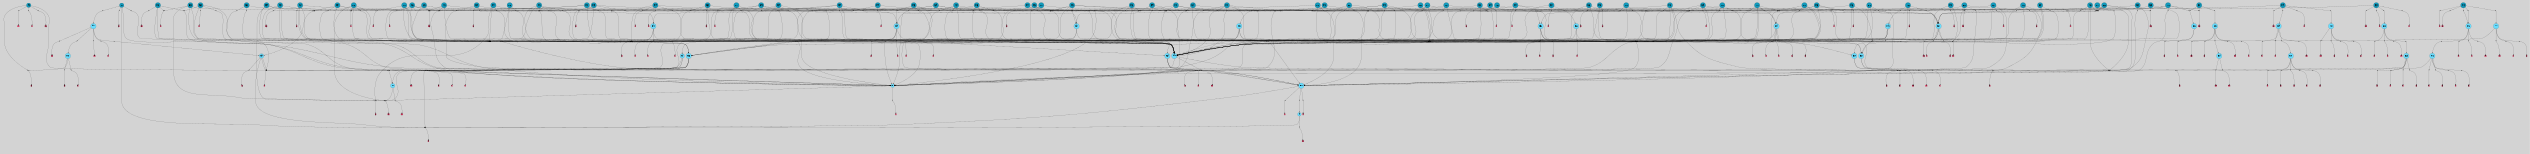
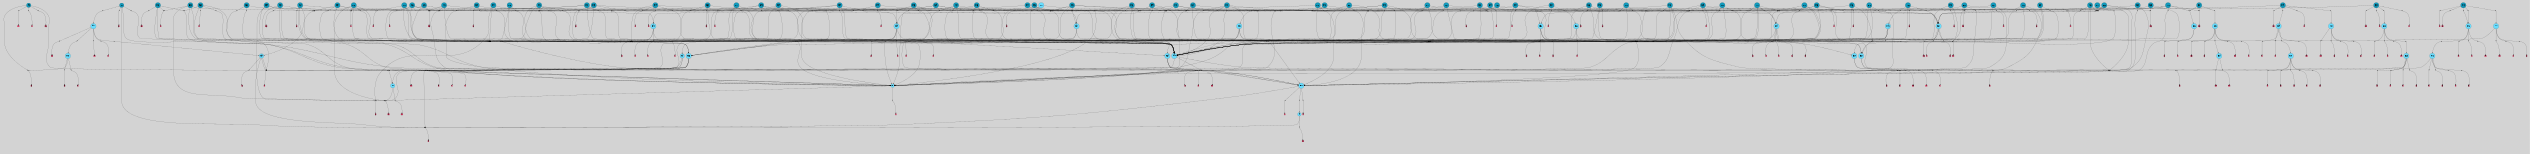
node "T701": fillcolor #1199bb -> #66ddff
node "T618": removed
